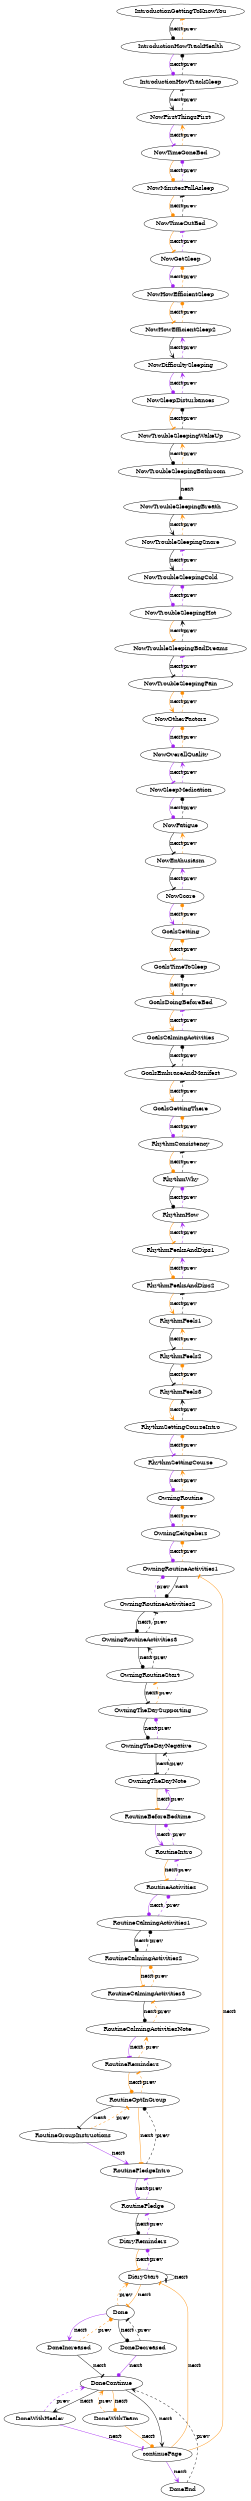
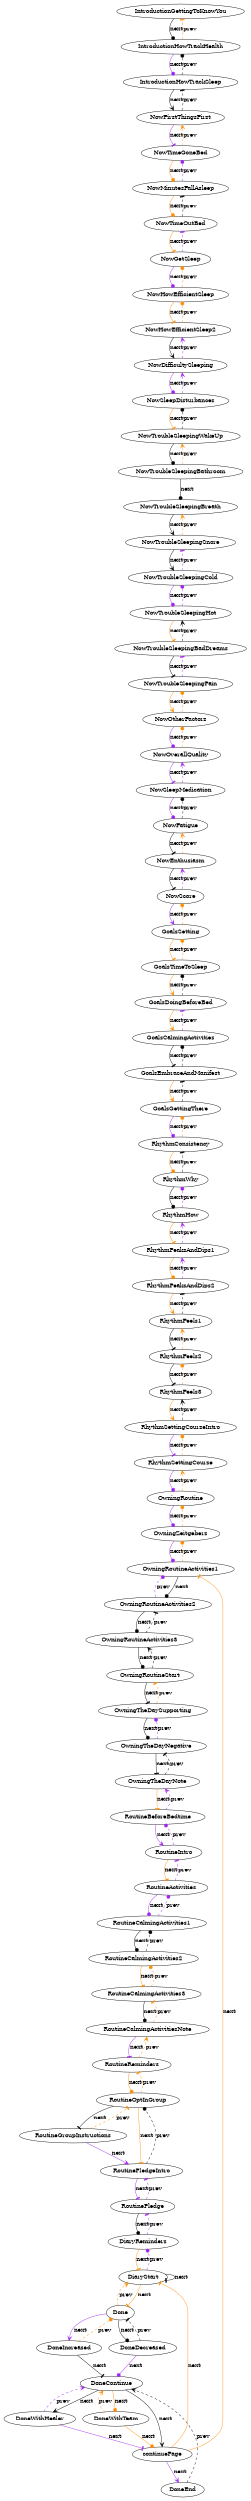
edge "RoutineBeforeBedtime" -> "OwningTheDayNote": style solid -> dashed
